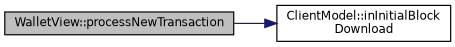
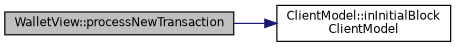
node "ClientModel::inInitialBlock Download": label "ClientModel::inInitialBlock Download" -> "ClientModel::inInitialBlock ClientModel"
